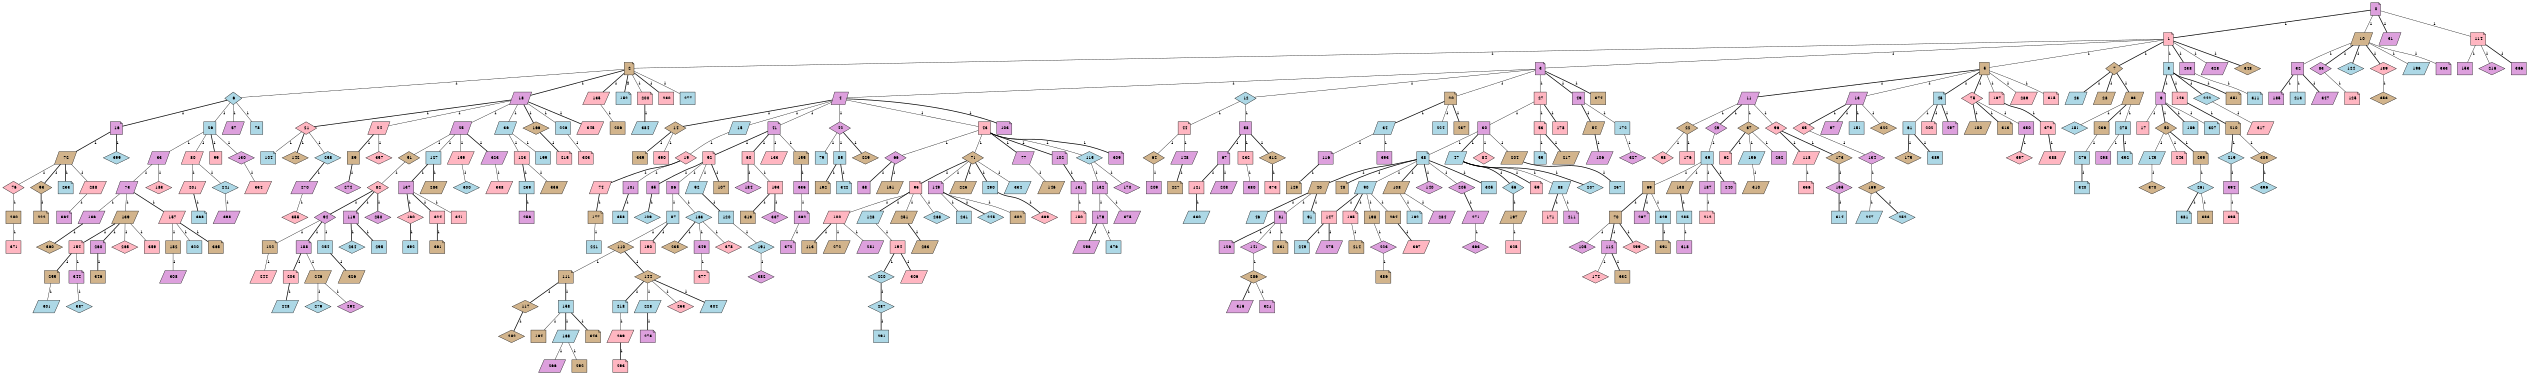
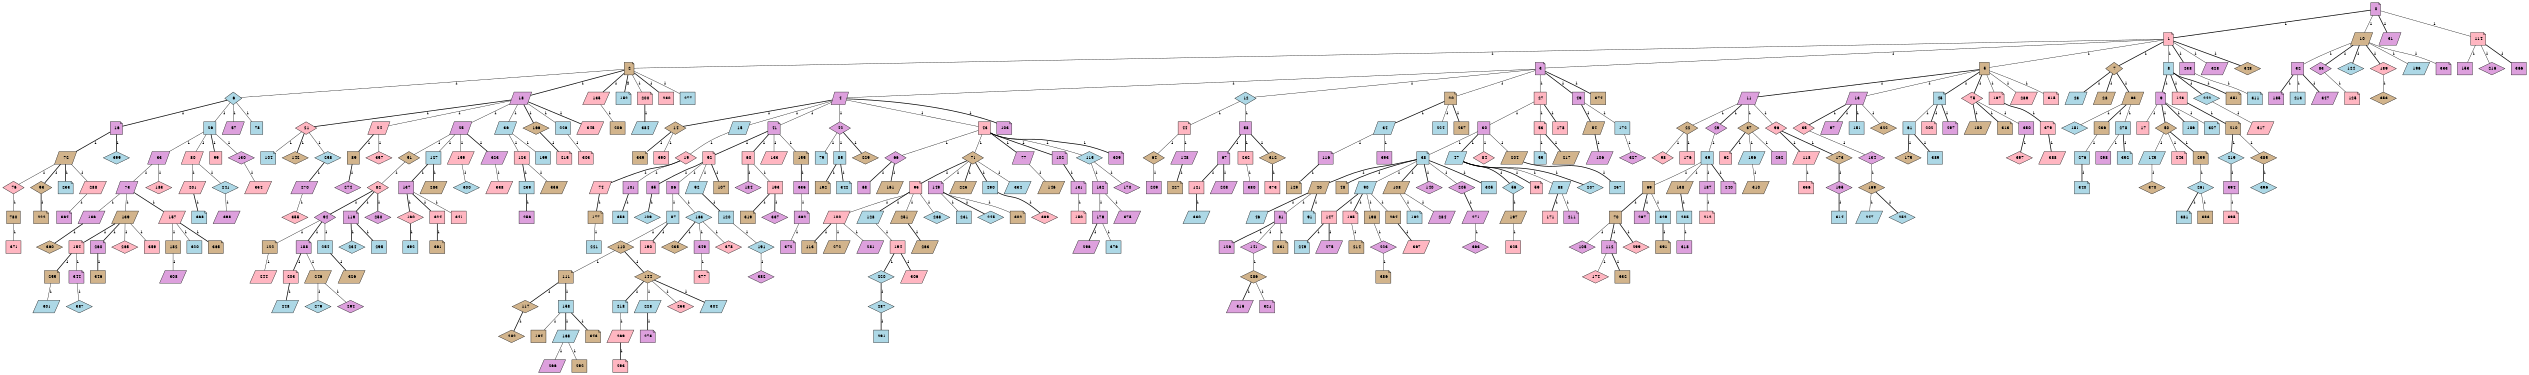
node "280": label "280" -> "780"
